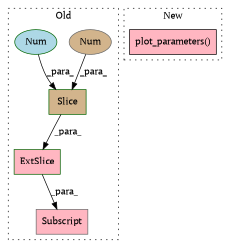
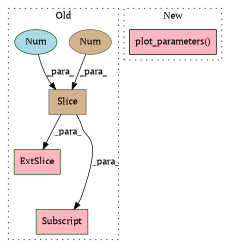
node "Slice": color darkgreen -> gray40
edge "ExtSlice" -> "Subscript": now "Slice" -> "Subscript"
node "Subscript": color gray40 -> darkgreen
